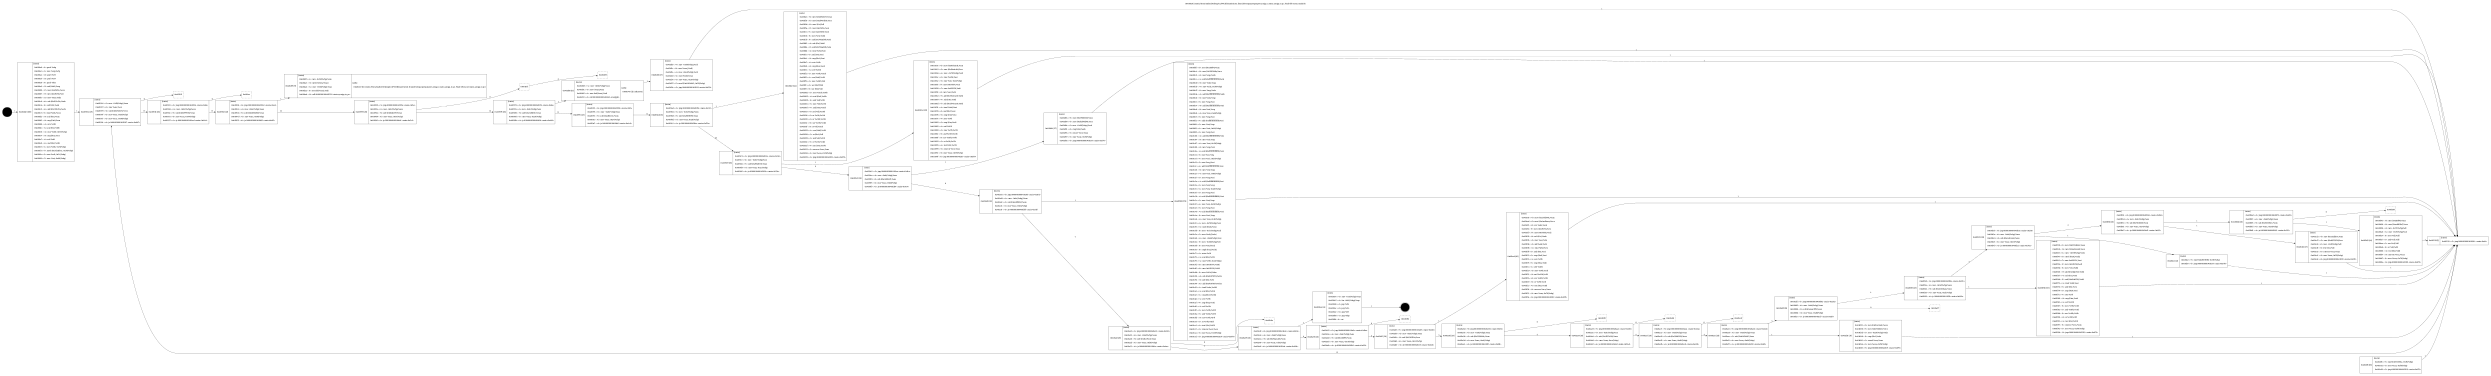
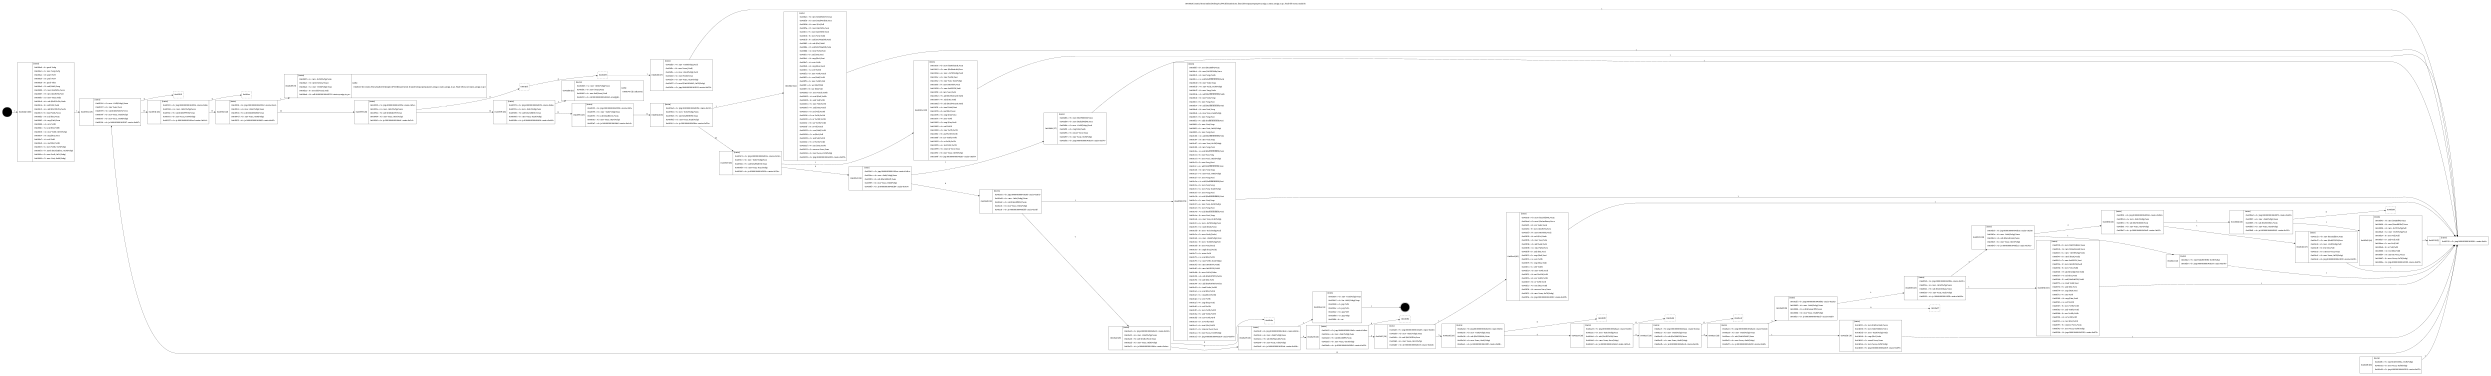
edge "0x401d08 [16]" -> "0x401d18 [27]": now "0x401d69" -> "0x401d18 [27]"
